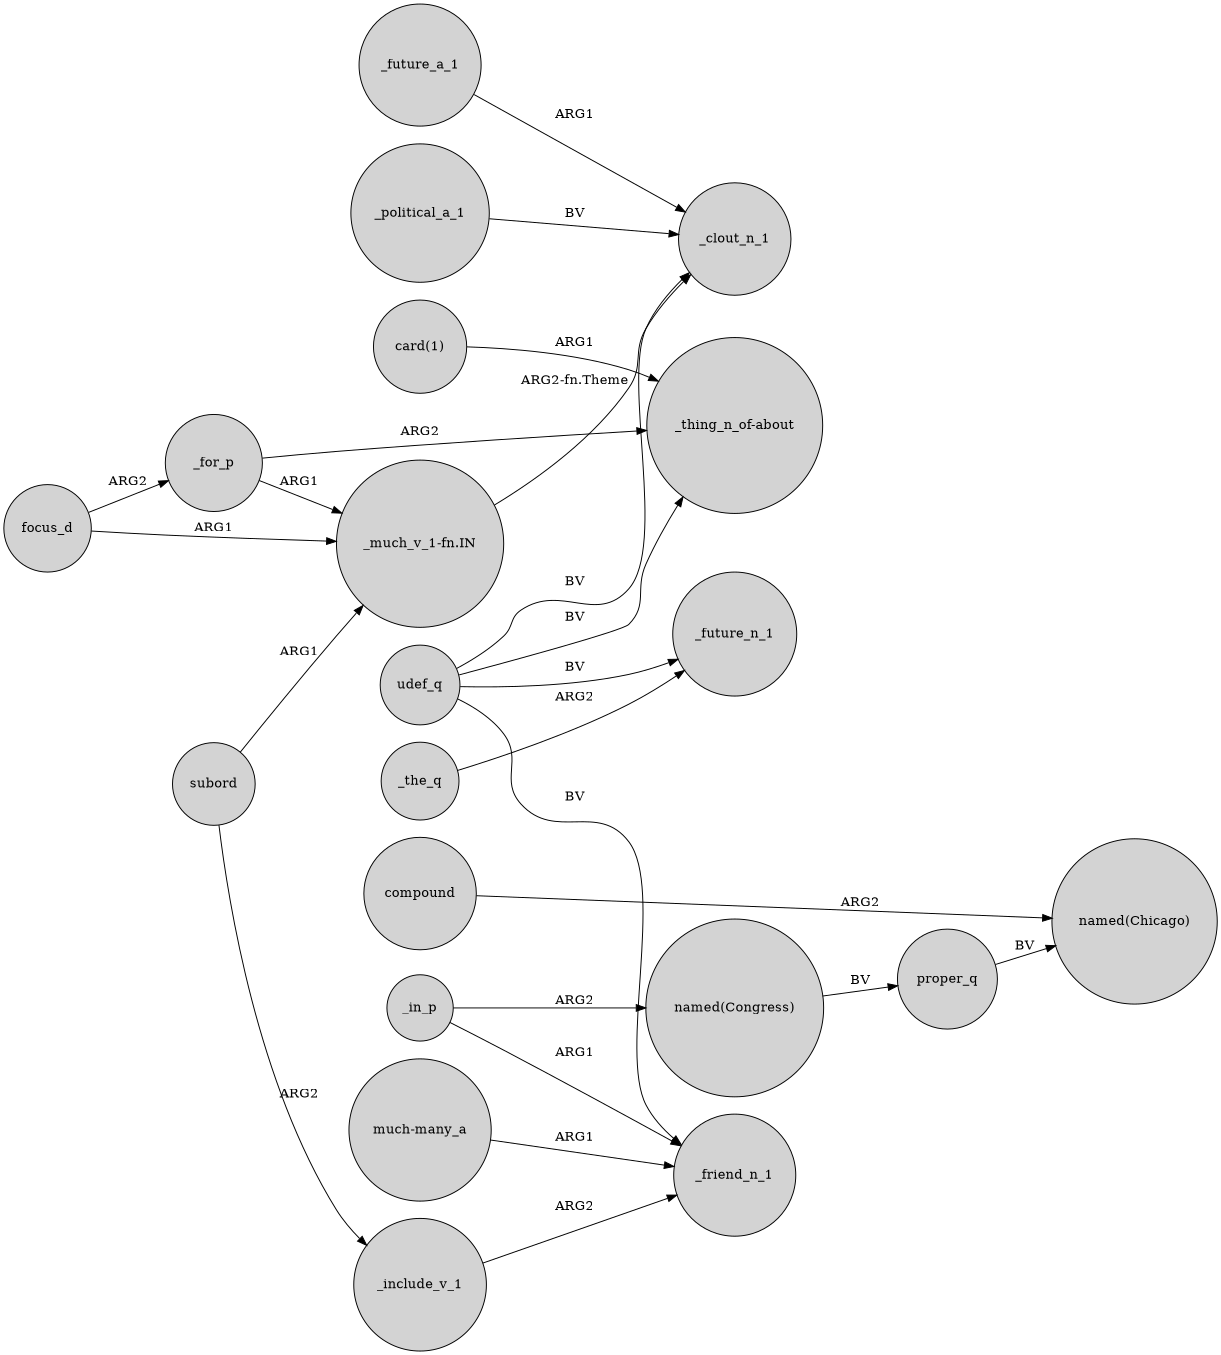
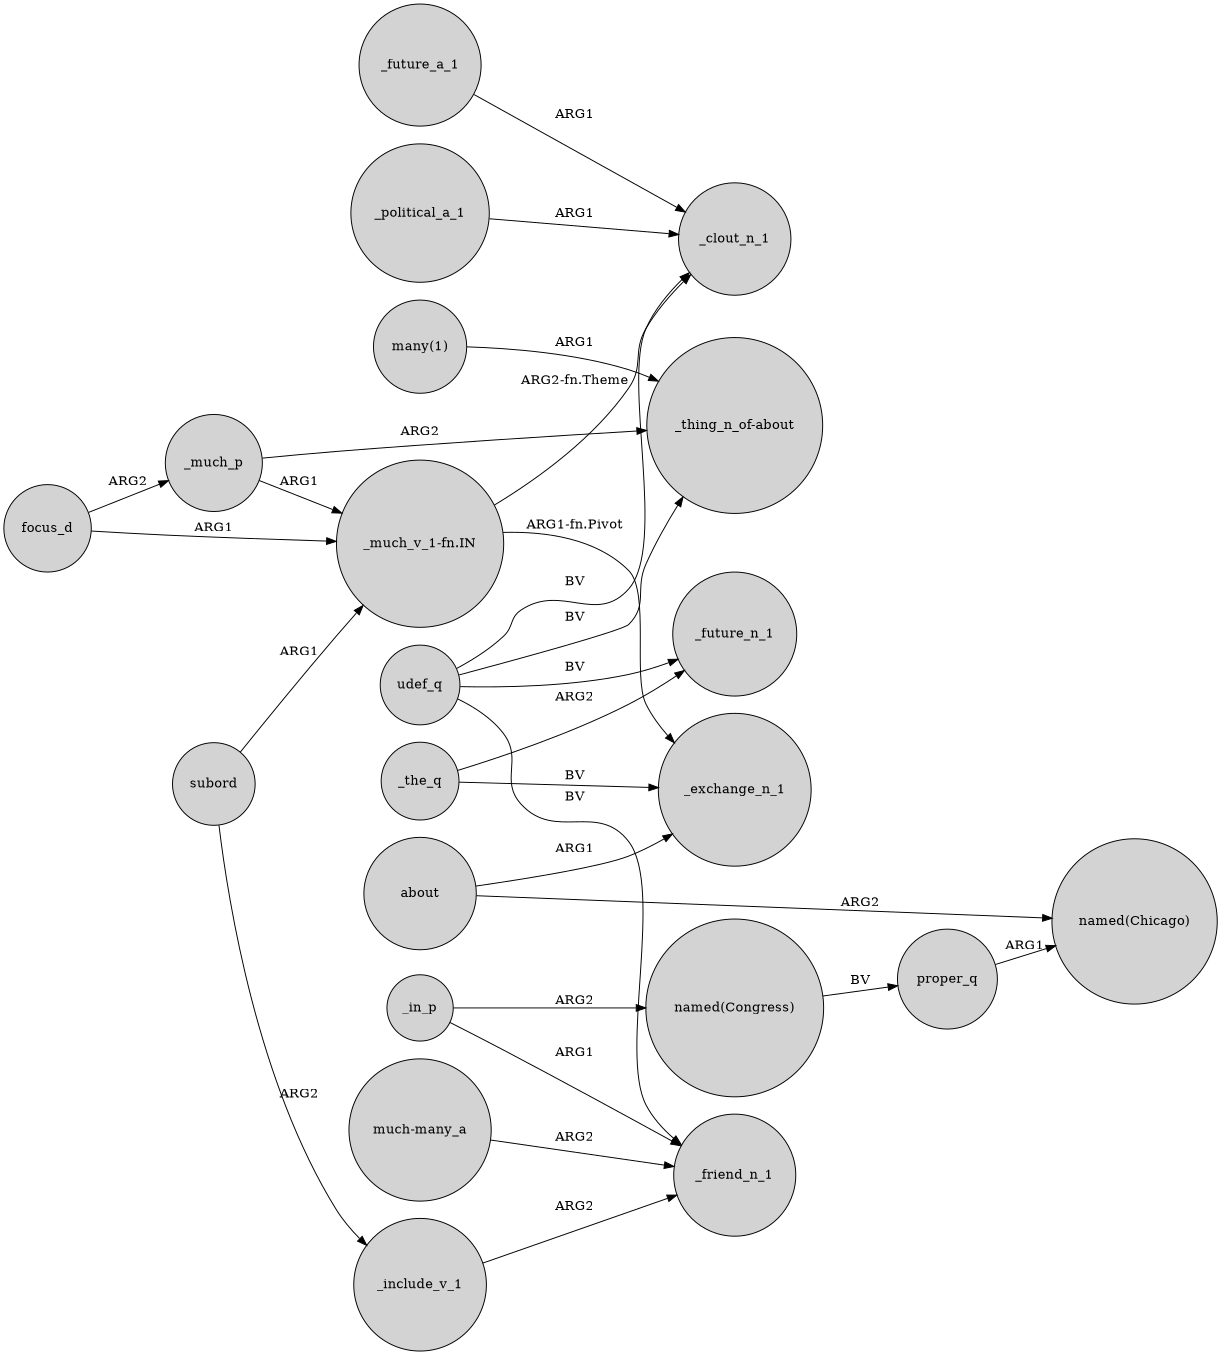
edge "_political_a_1" -> "_clout_n_1": label "BV" -> "ARG1"
node "card(1)": label "card(1)" -> "many(1)"
node "_for_p": label "_for_p" -> "_much_p"
node "_exchange_n_1": added
node "compound": label "compound" -> "about"
edge "proper_q" -> "named(Chicago)": label "BV" -> "ARG1"
edge "much-many_a" -> "_friend_n_1": label "ARG1" -> "ARG2"
